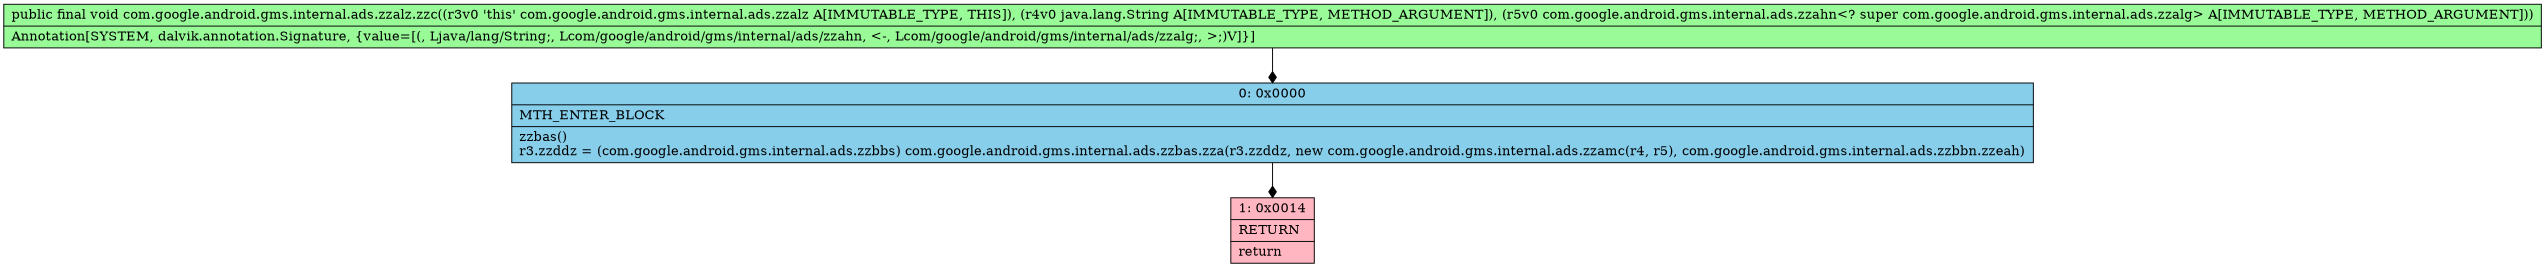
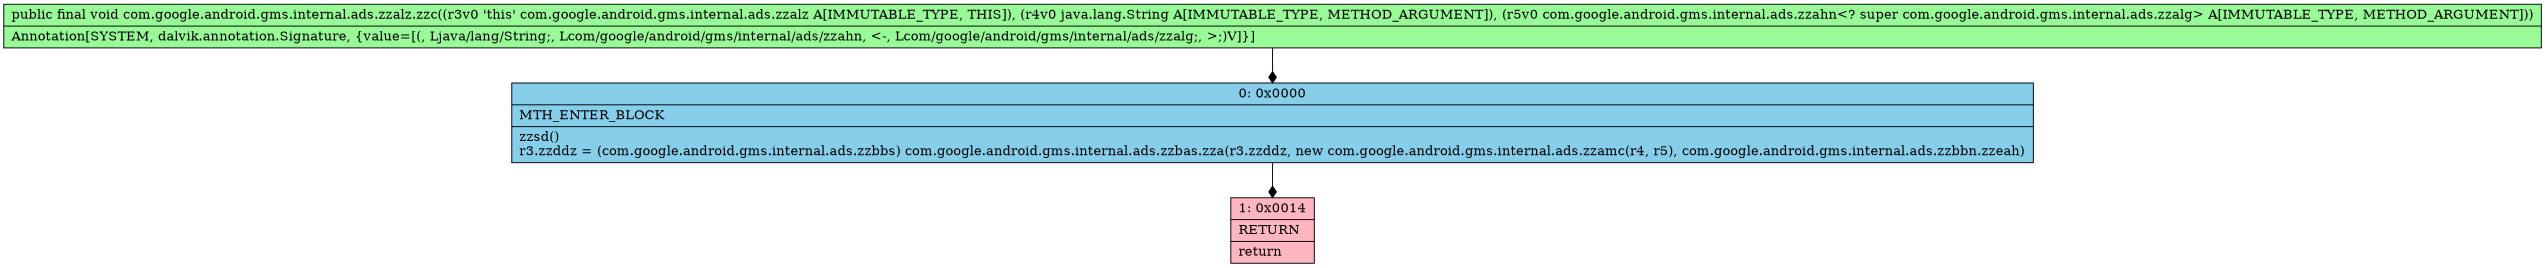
node "0: 0x0000": text "zzbas()" -> "zzsd()"
